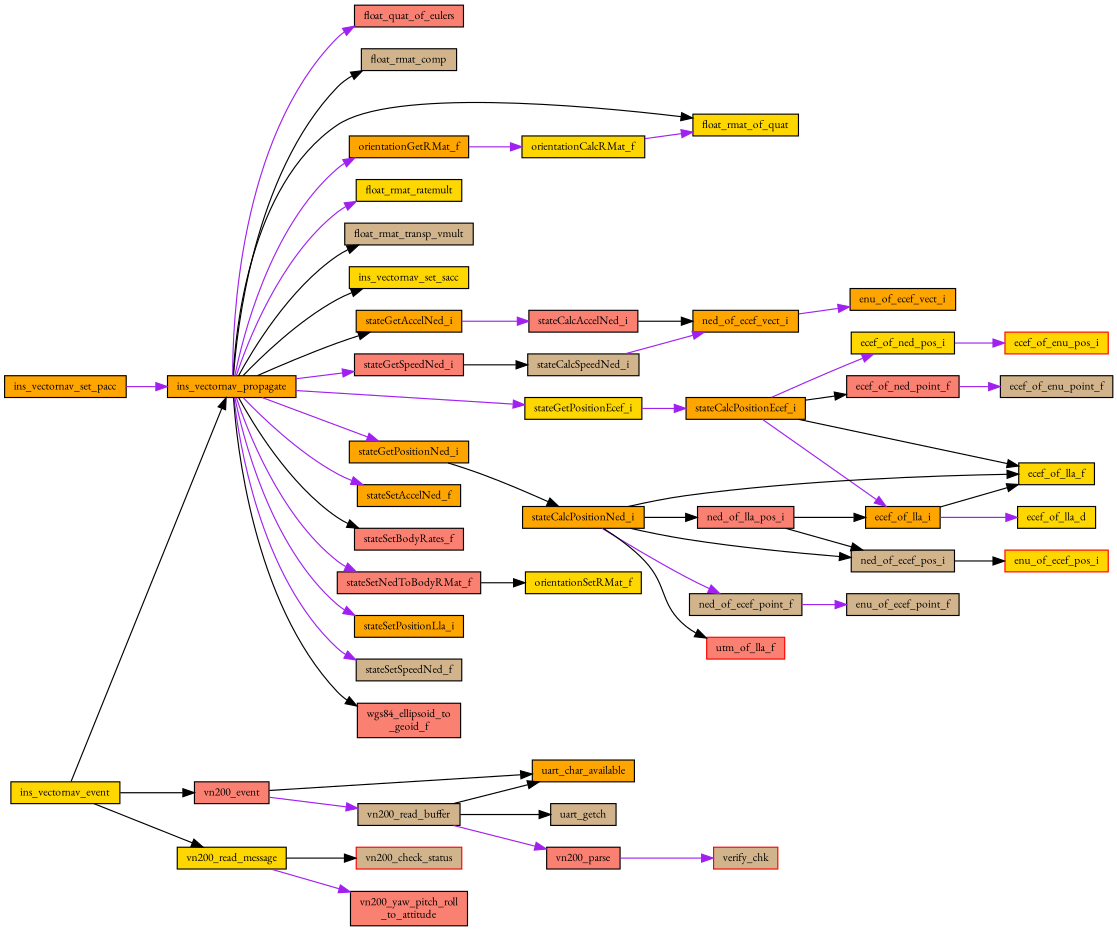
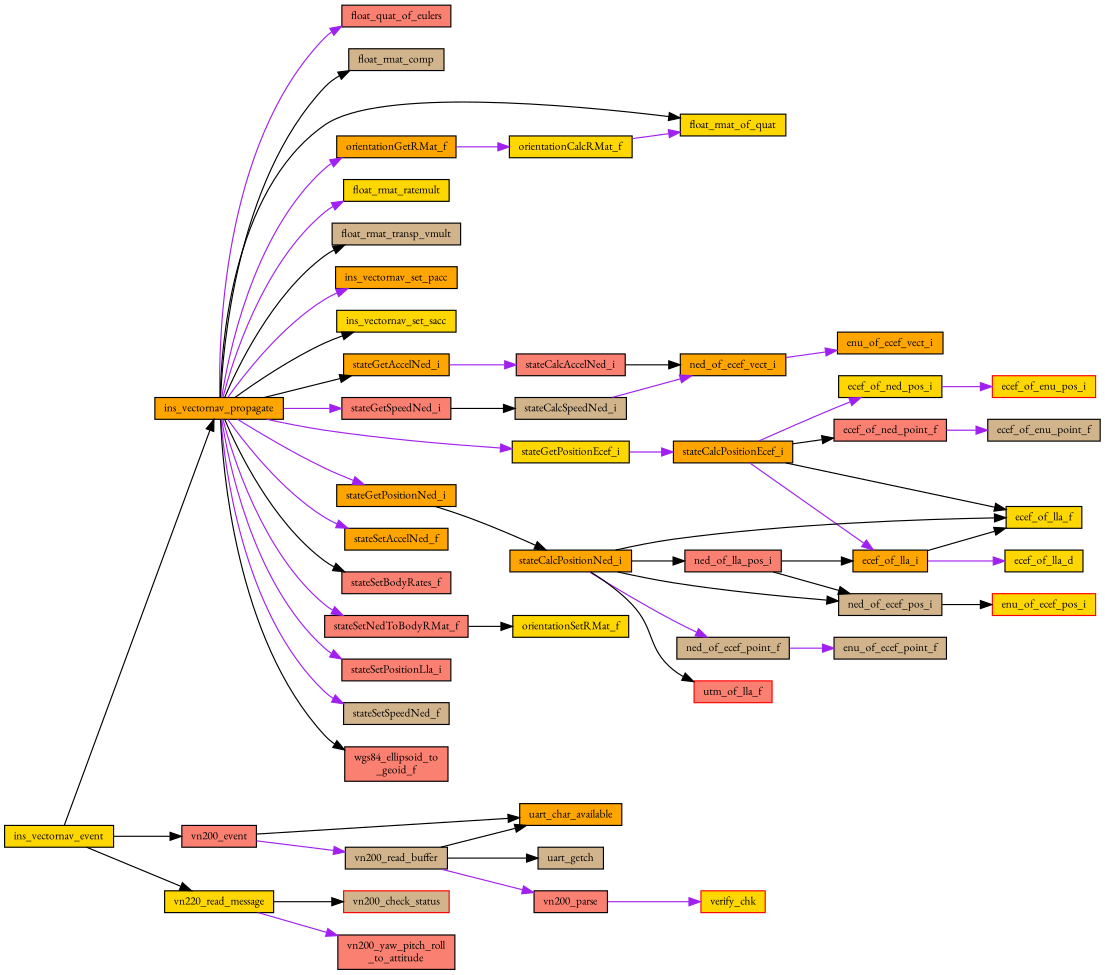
edge "ins_vectornav_set_pacc" -> "ins_vectornav_propagate": reversed
node "stateSetPositionLla_i": fillcolor orange -> salmon
node "vn200_read_message": label "vn200_read_message" -> "vn220_read_message"
node "verify_chk": fillcolor tan -> gold
